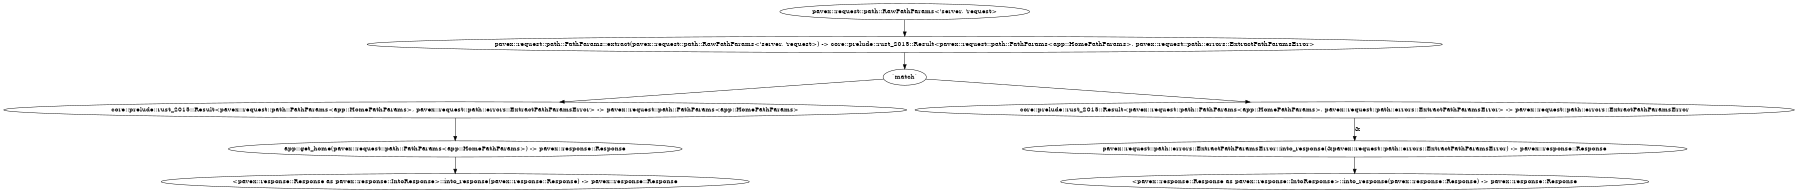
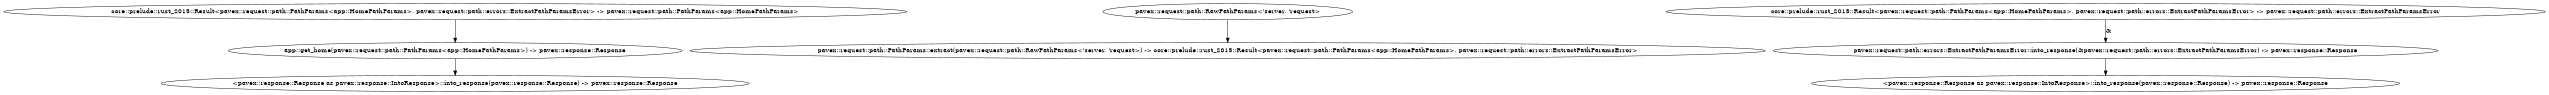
node "`match`": removed
